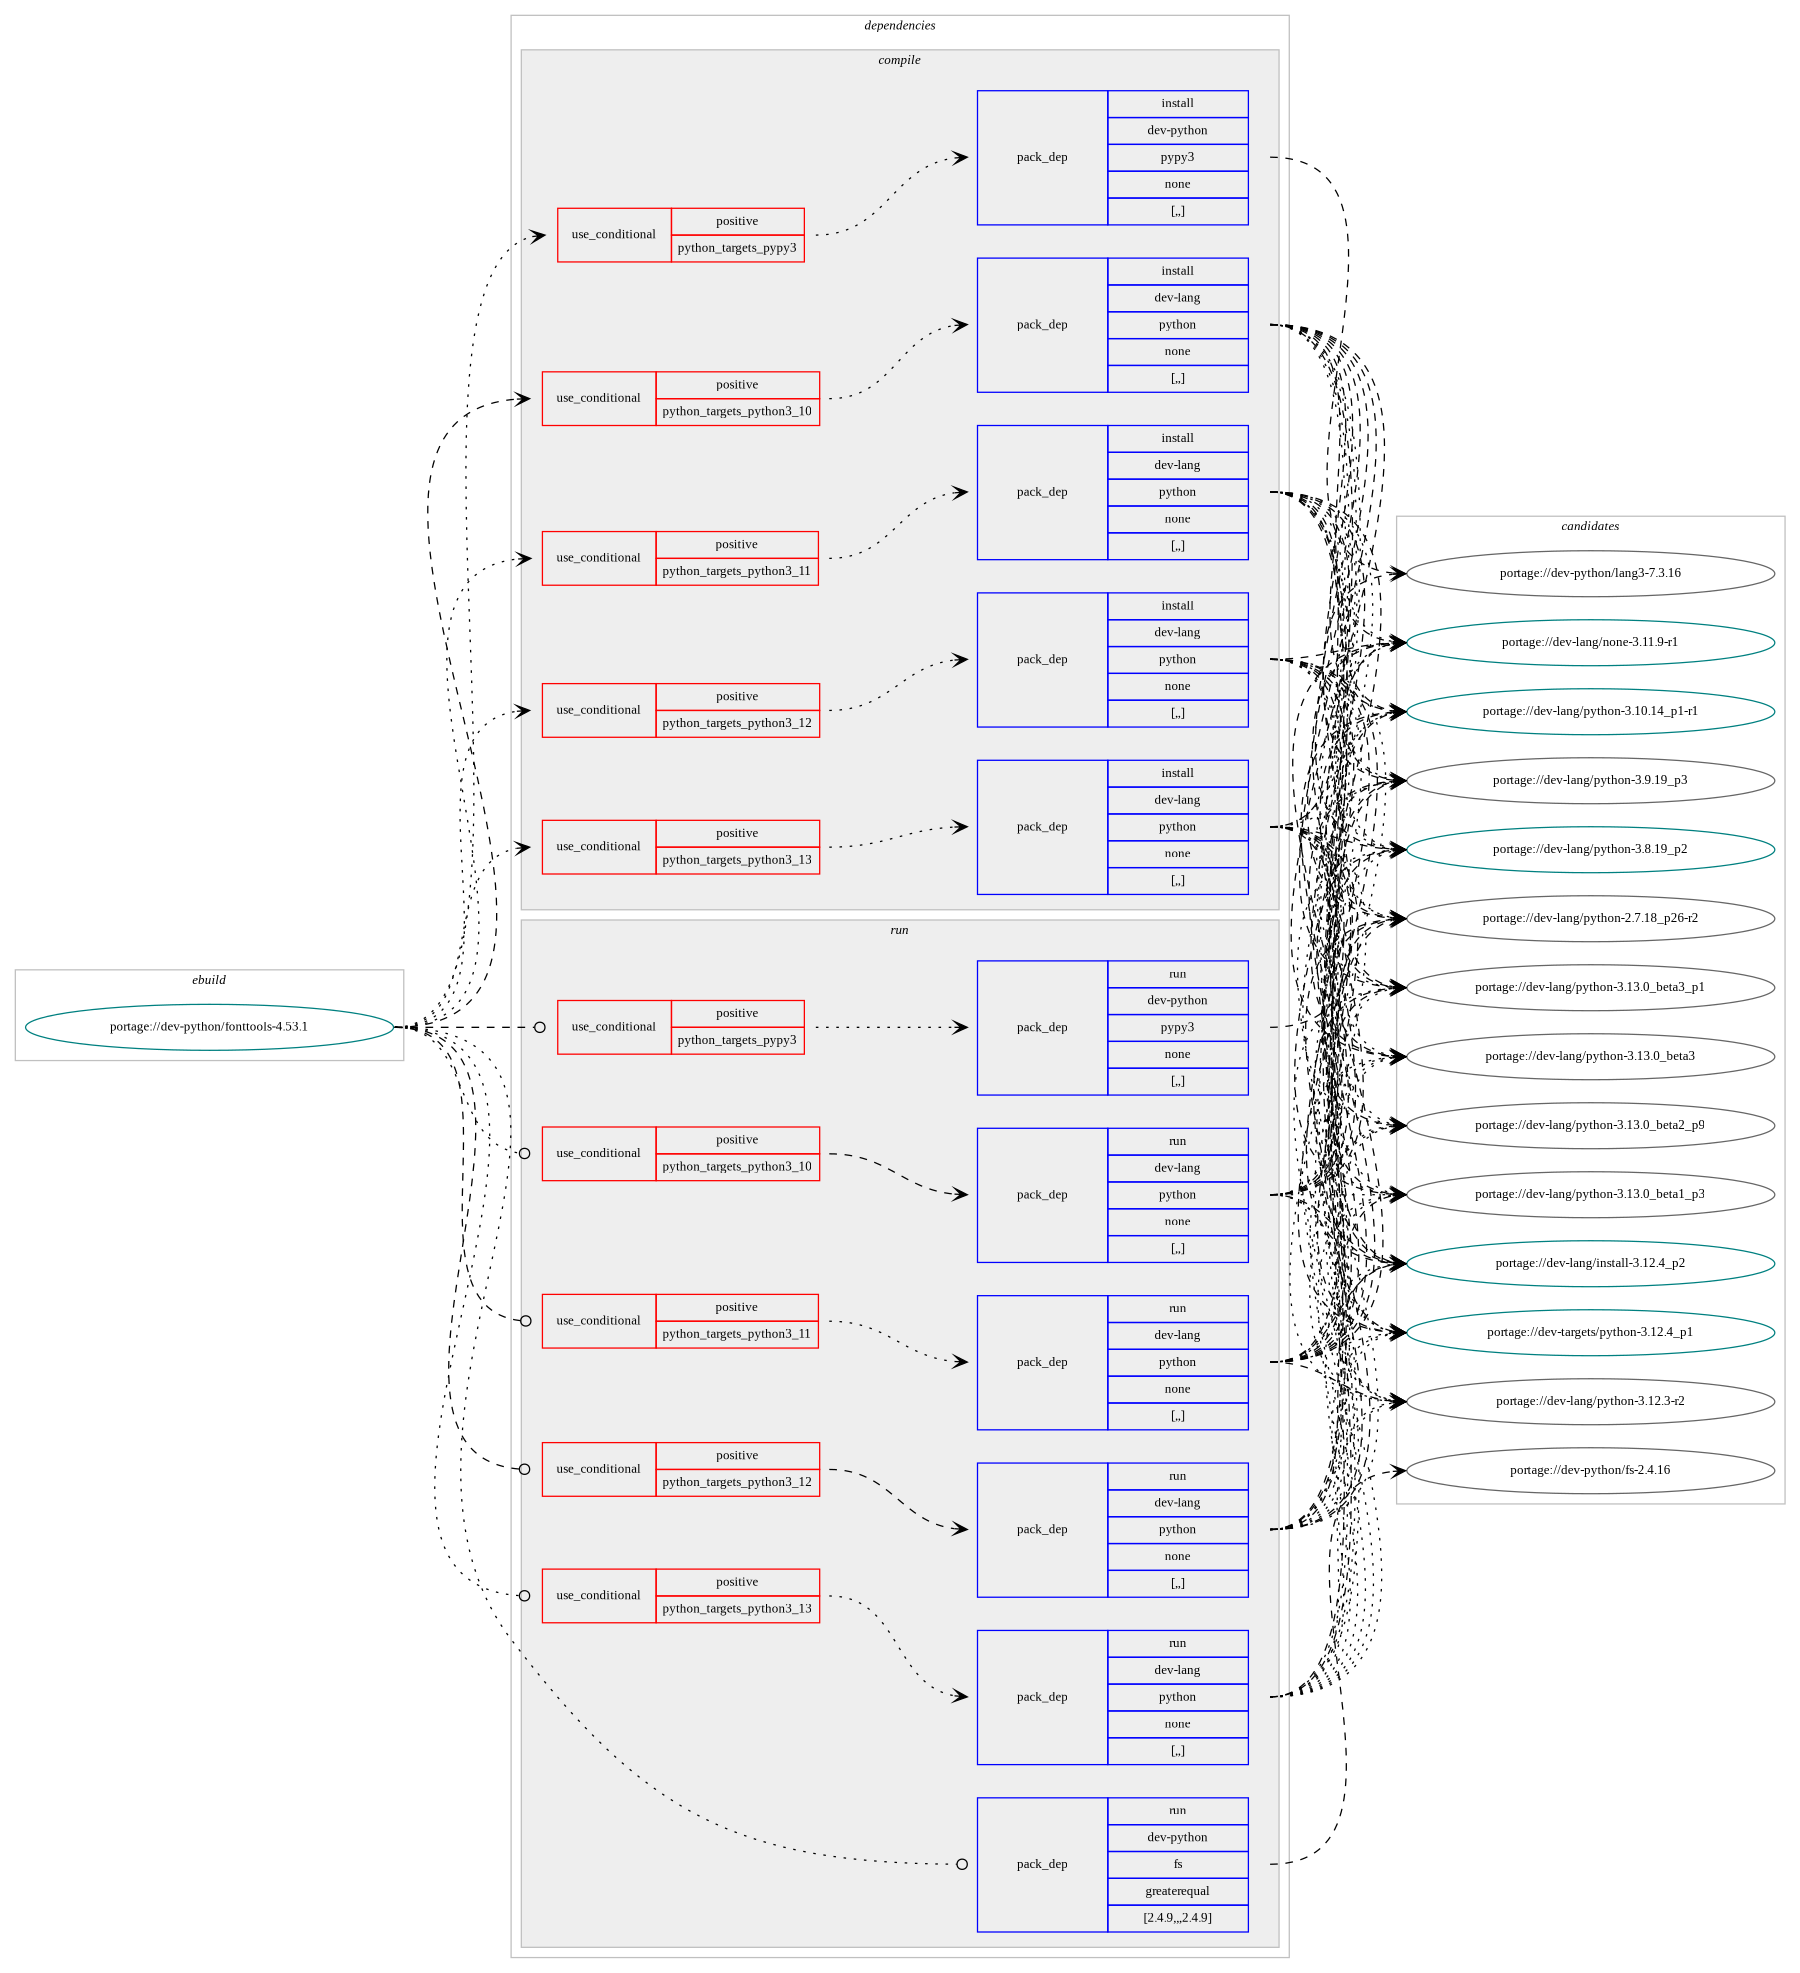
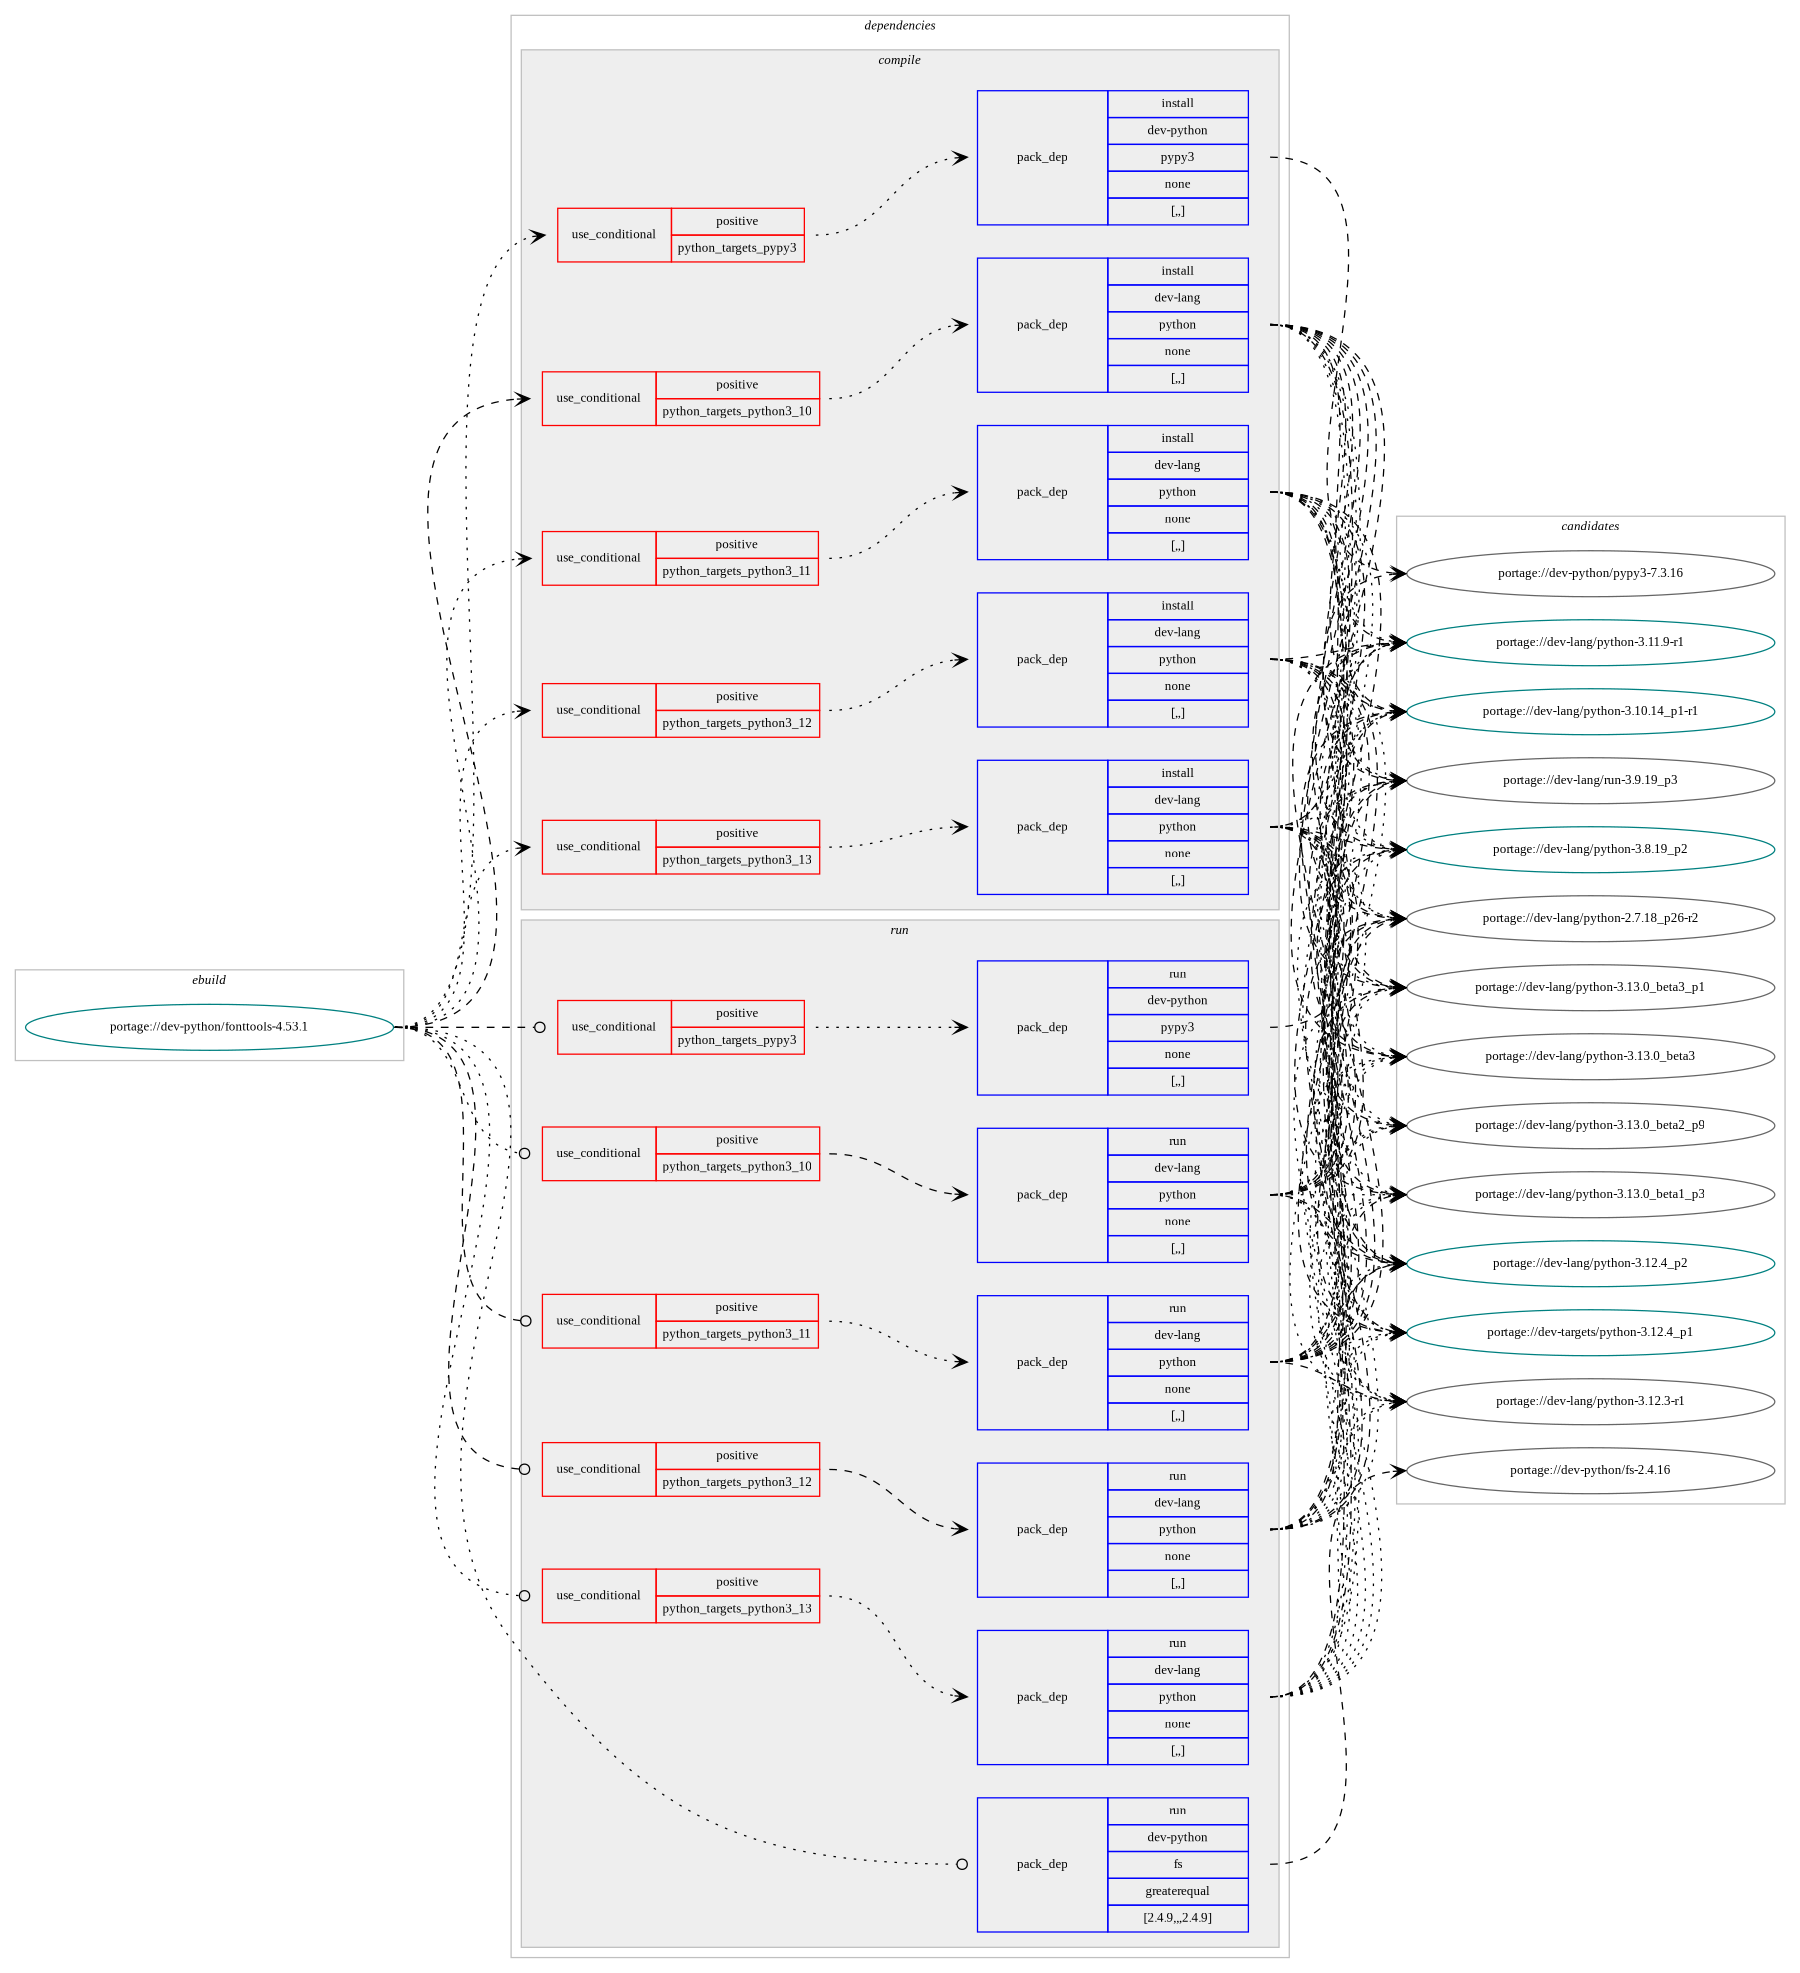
node "portage://dev-python/lang3-7.3.16": label "portage://dev-python/lang3-7.3.16" -> "portage://dev-python/pypy3-7.3.16"
node "portage://dev-lang/none-3.11.9-r1": label "portage://dev-lang/none-3.11.9-r1" -> "portage://dev-lang/python-3.11.9-r1"
node "portage://dev-lang/python-3.9.19_p3": label "portage://dev-lang/python-3.9.19_p3" -> "portage://dev-lang/run-3.9.19_p3"
node "portage://dev-lang/install-3.12.4_p2": label "portage://dev-lang/install-3.12.4_p2" -> "portage://dev-lang/python-3.12.4_p2"
node "portage://dev-lang/python-3.12.3-r2": label "portage://dev-lang/python-3.12.3-r2" -> "portage://dev-lang/python-3.12.3-r1"
